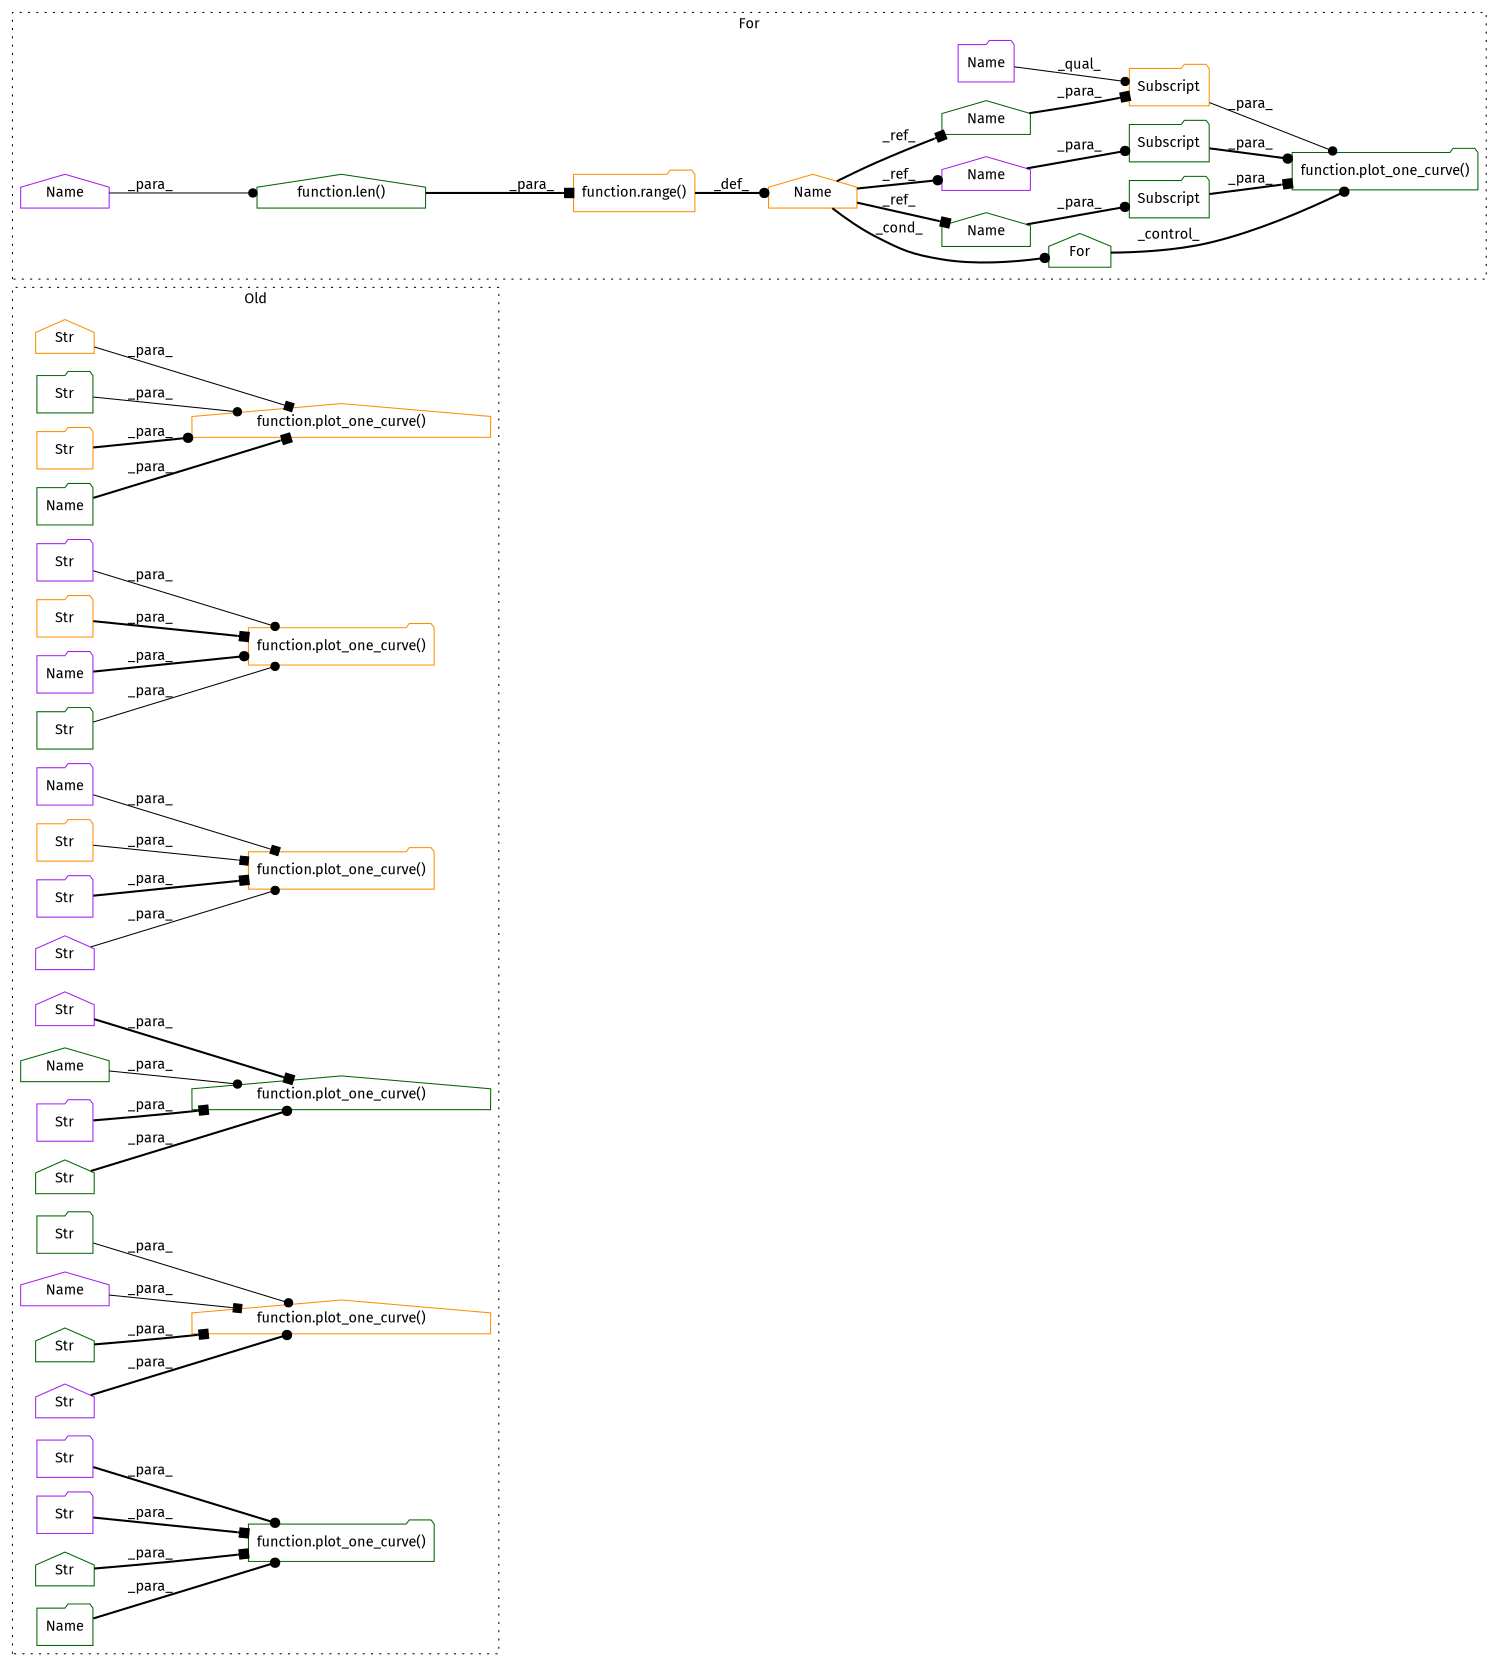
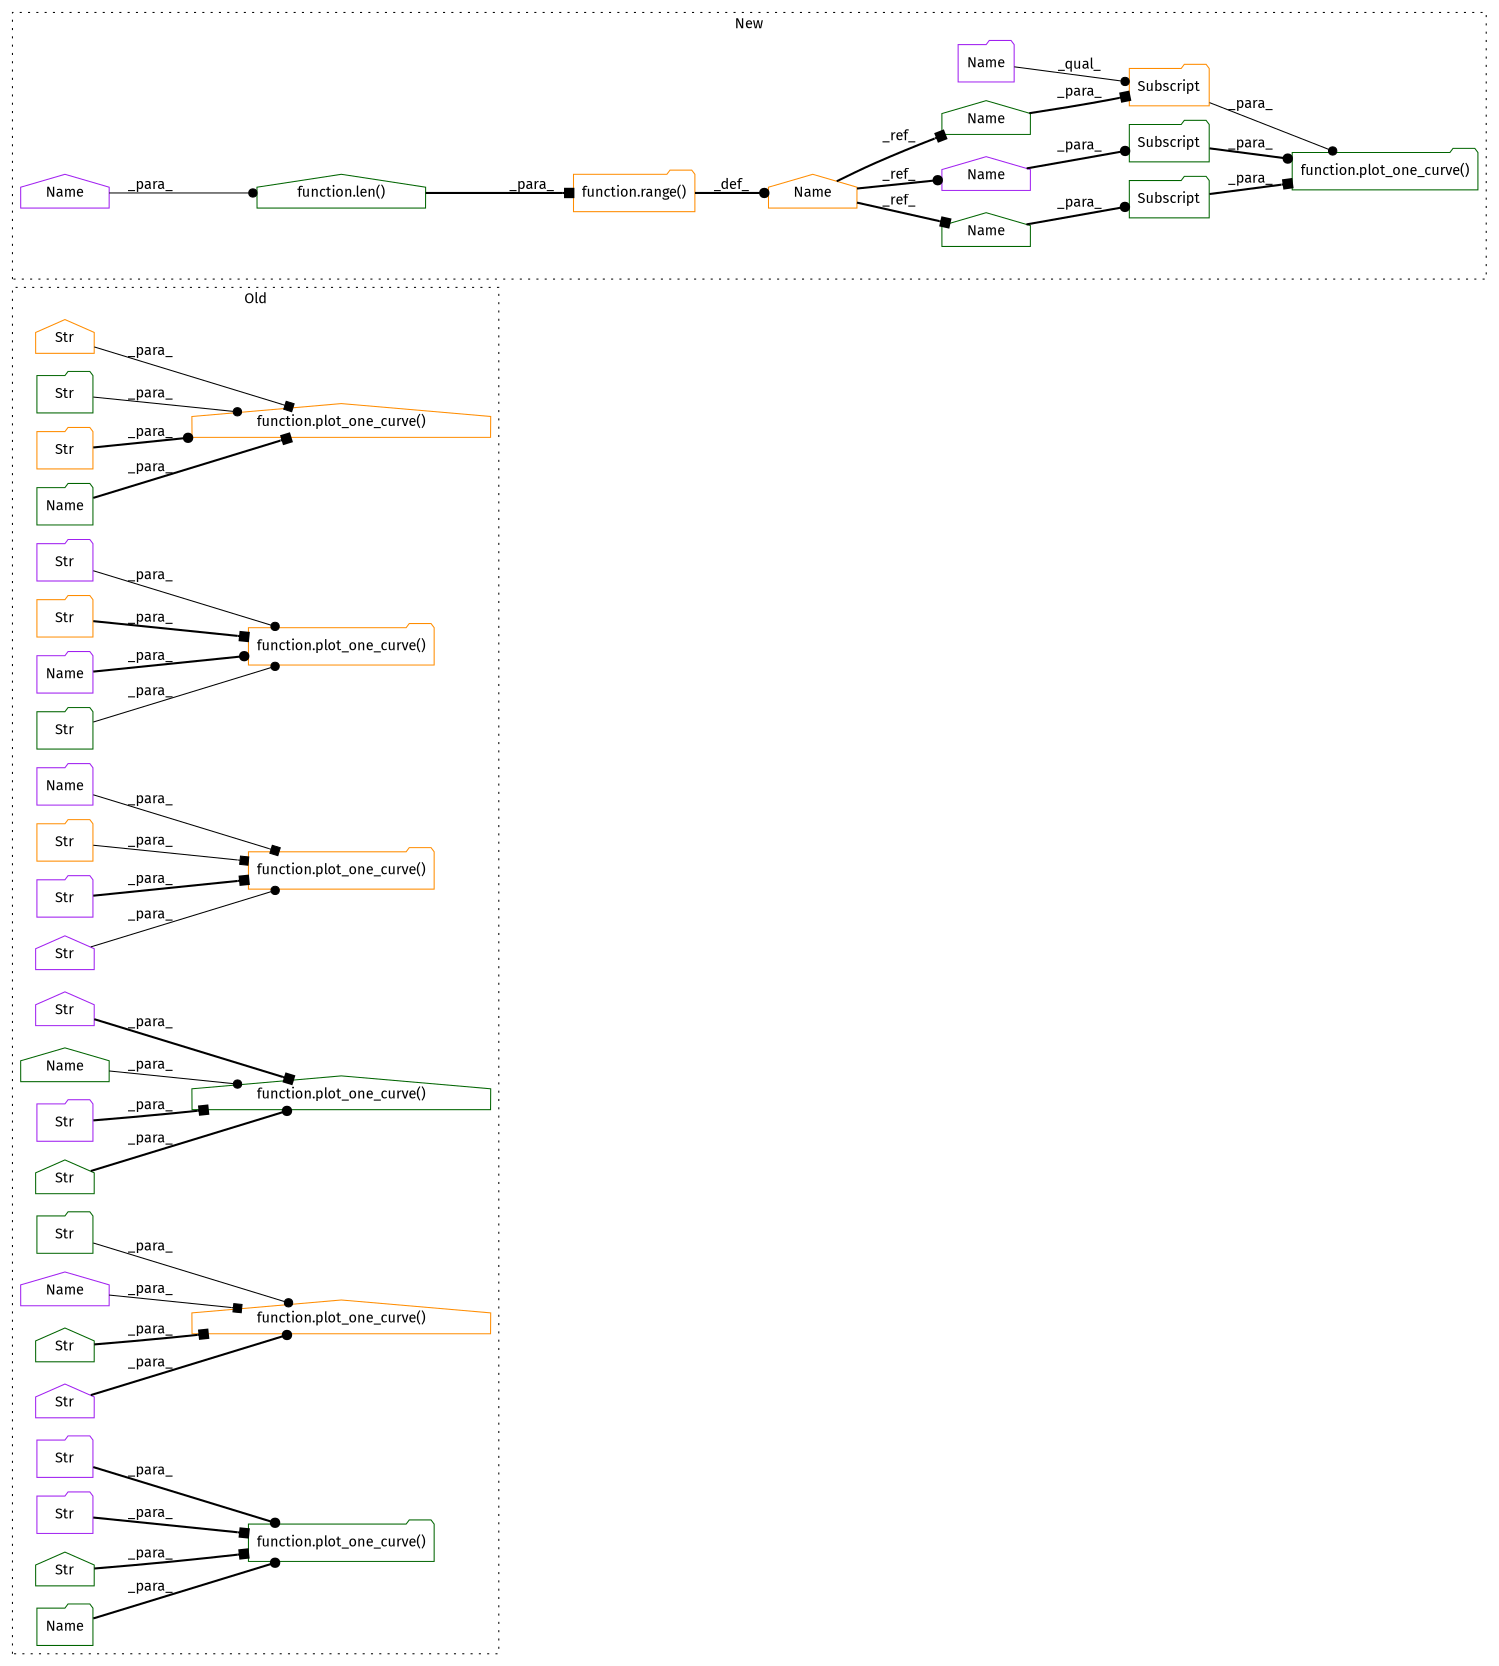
cluster "For": label "For" -> "New"
node "For": removed
